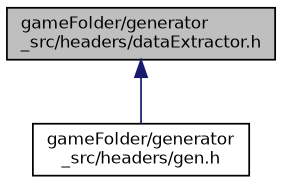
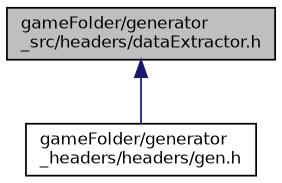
node "gameFolder/generator _src/headers/gen.h": label "gameFolder/generator _src/headers/gen.h" -> "gameFolder/generator _headers/headers/gen.h"
